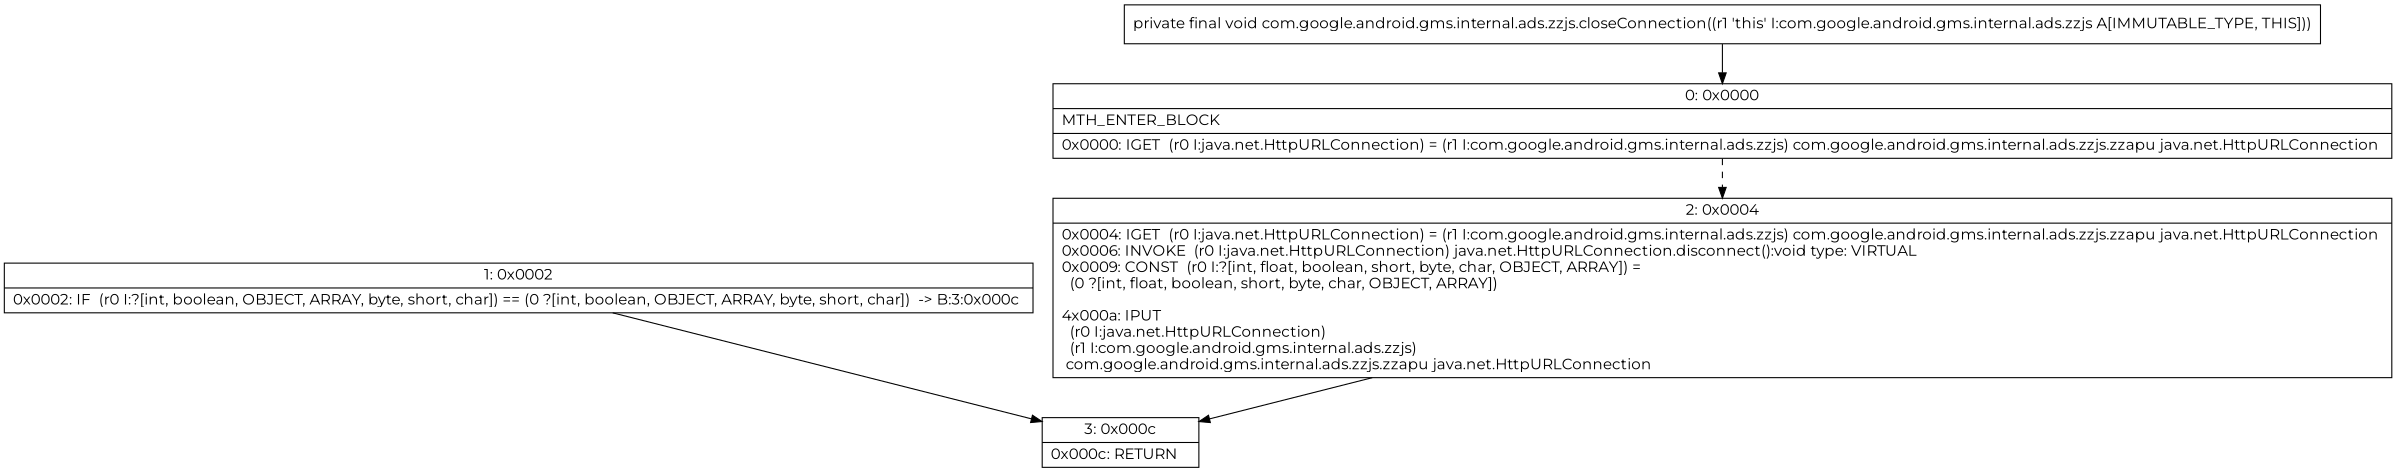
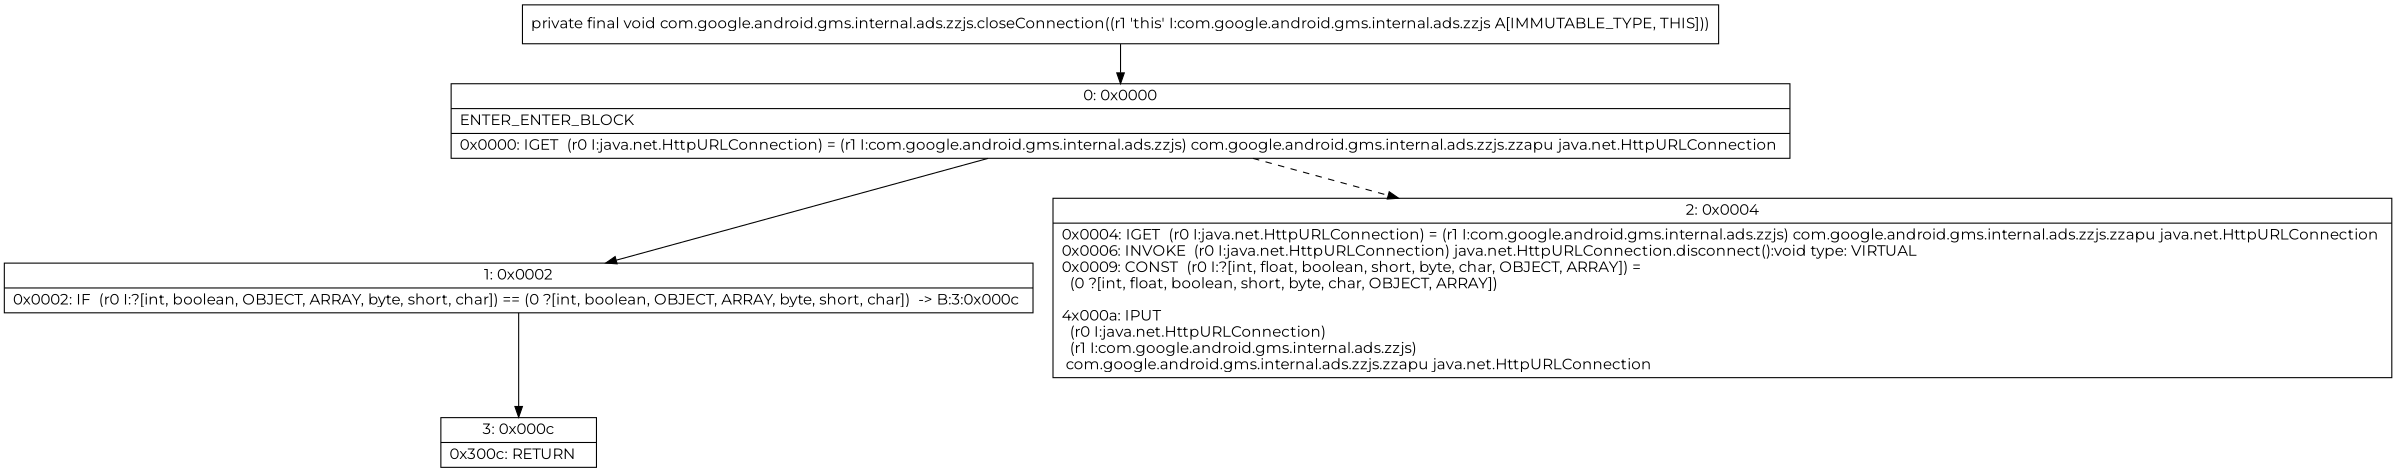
node "0: 0x0000": text "MTH_ENTER_BLOCK" -> "ENTER_ENTER_BLOCK"
edge "0: 0x0000" -> "1: 0x0002": added
edge "2: 0x0004" -> "3: 0x000c": removed
node "3: 0x000c": text "0x000c: RETURN" -> "0x300c: RETURN"
